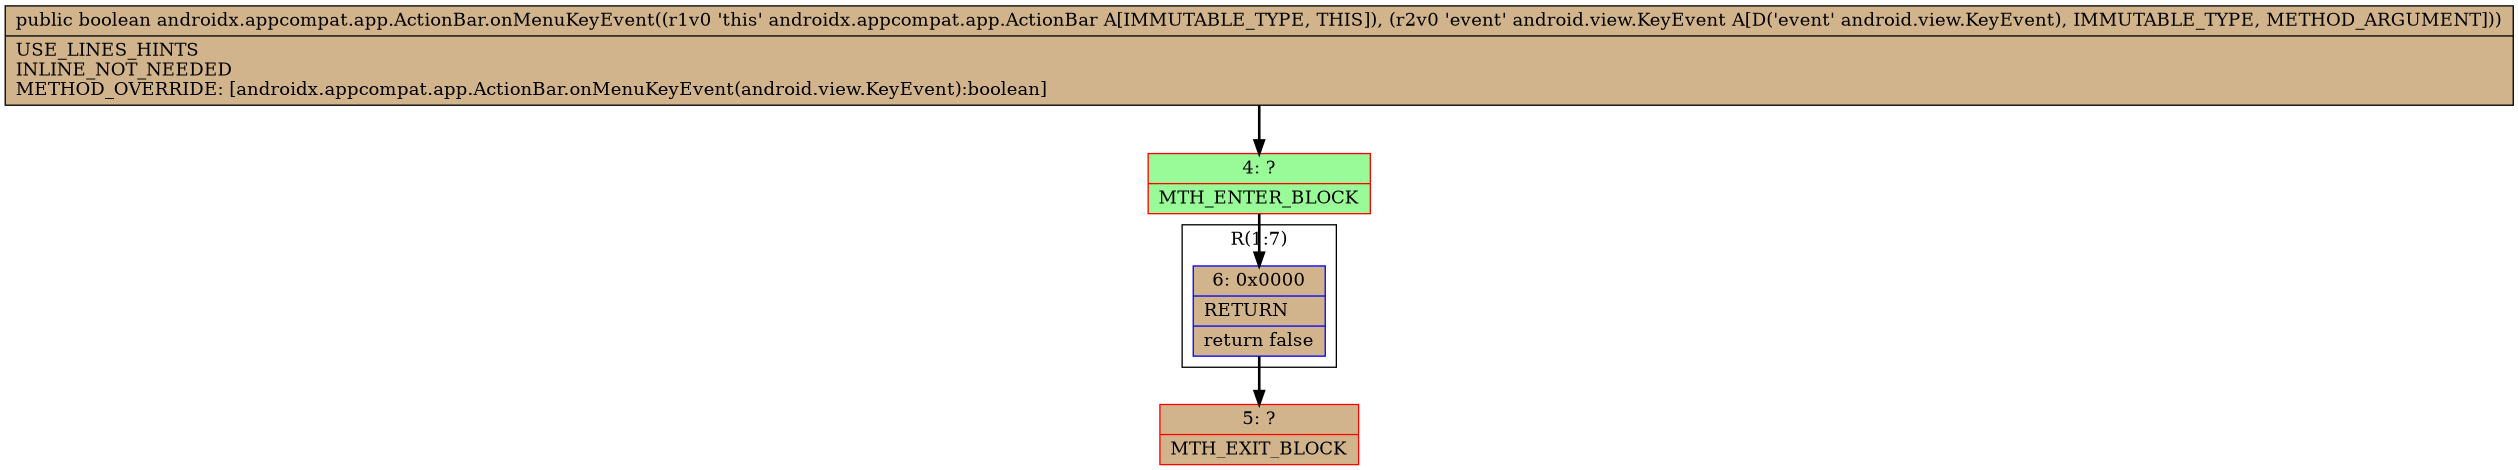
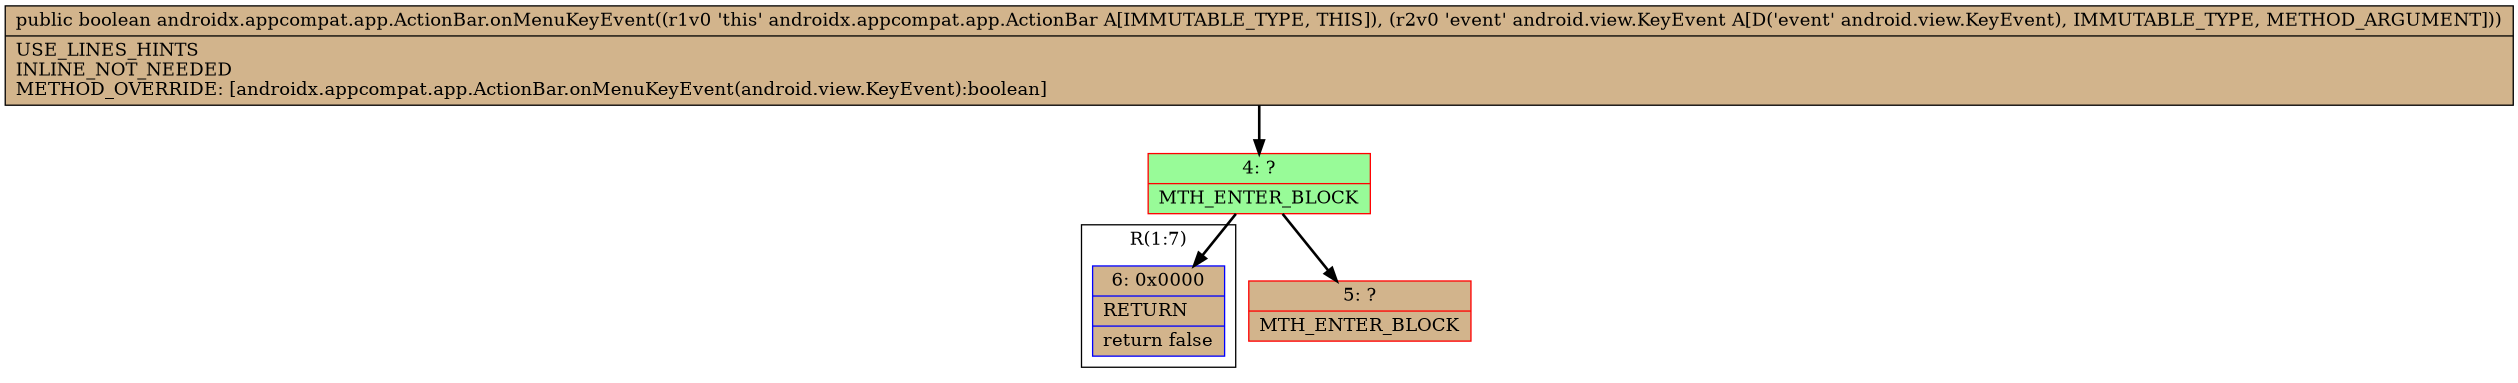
edge "6: 0x0000" -> "5: ?": now "4: ?" -> "5: ?"
node "5: ?": text "MTH_EXIT_BLOCK" -> "MTH_ENTER_BLOCK"
